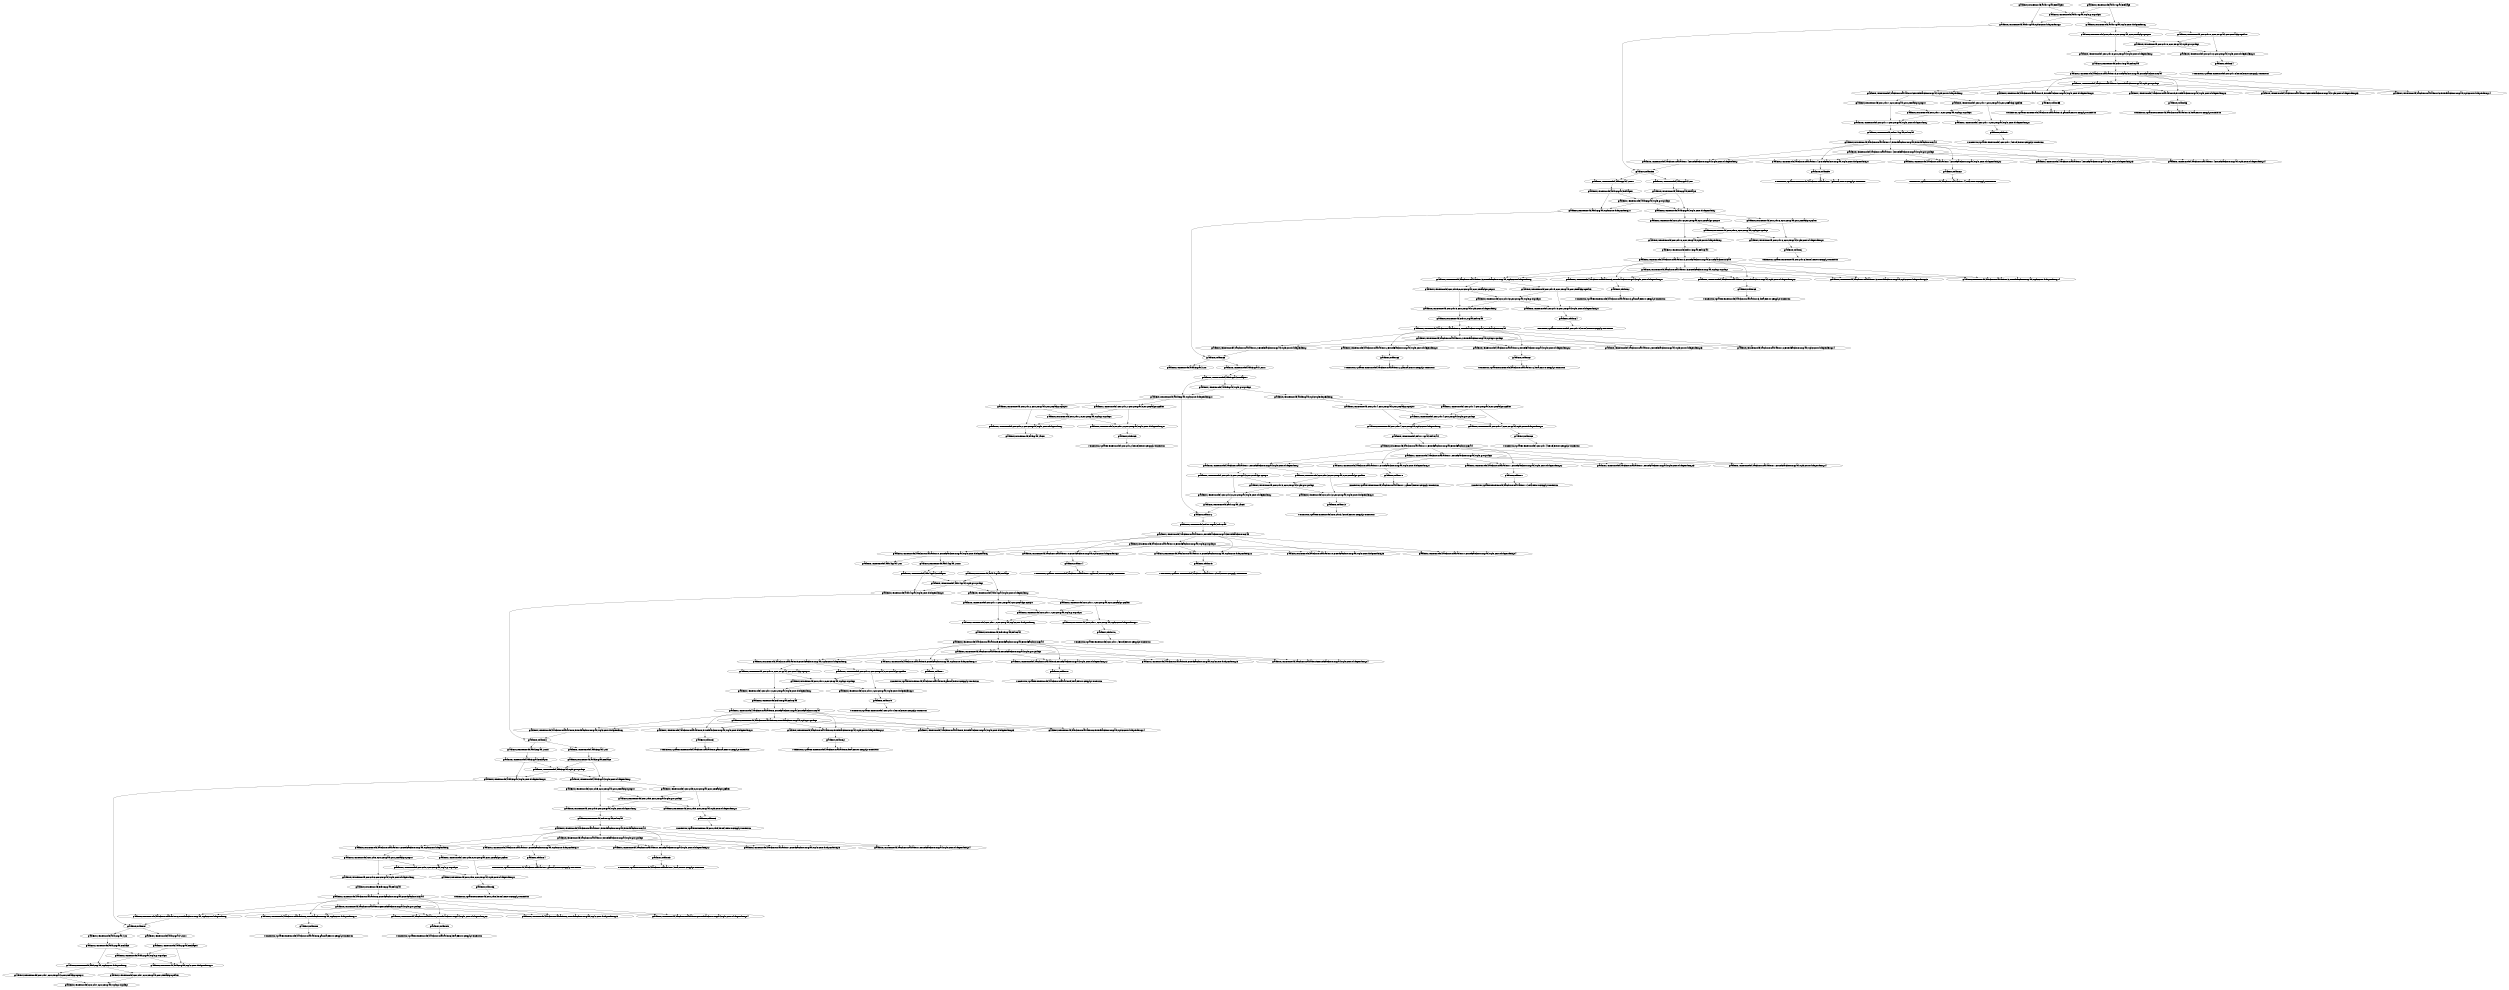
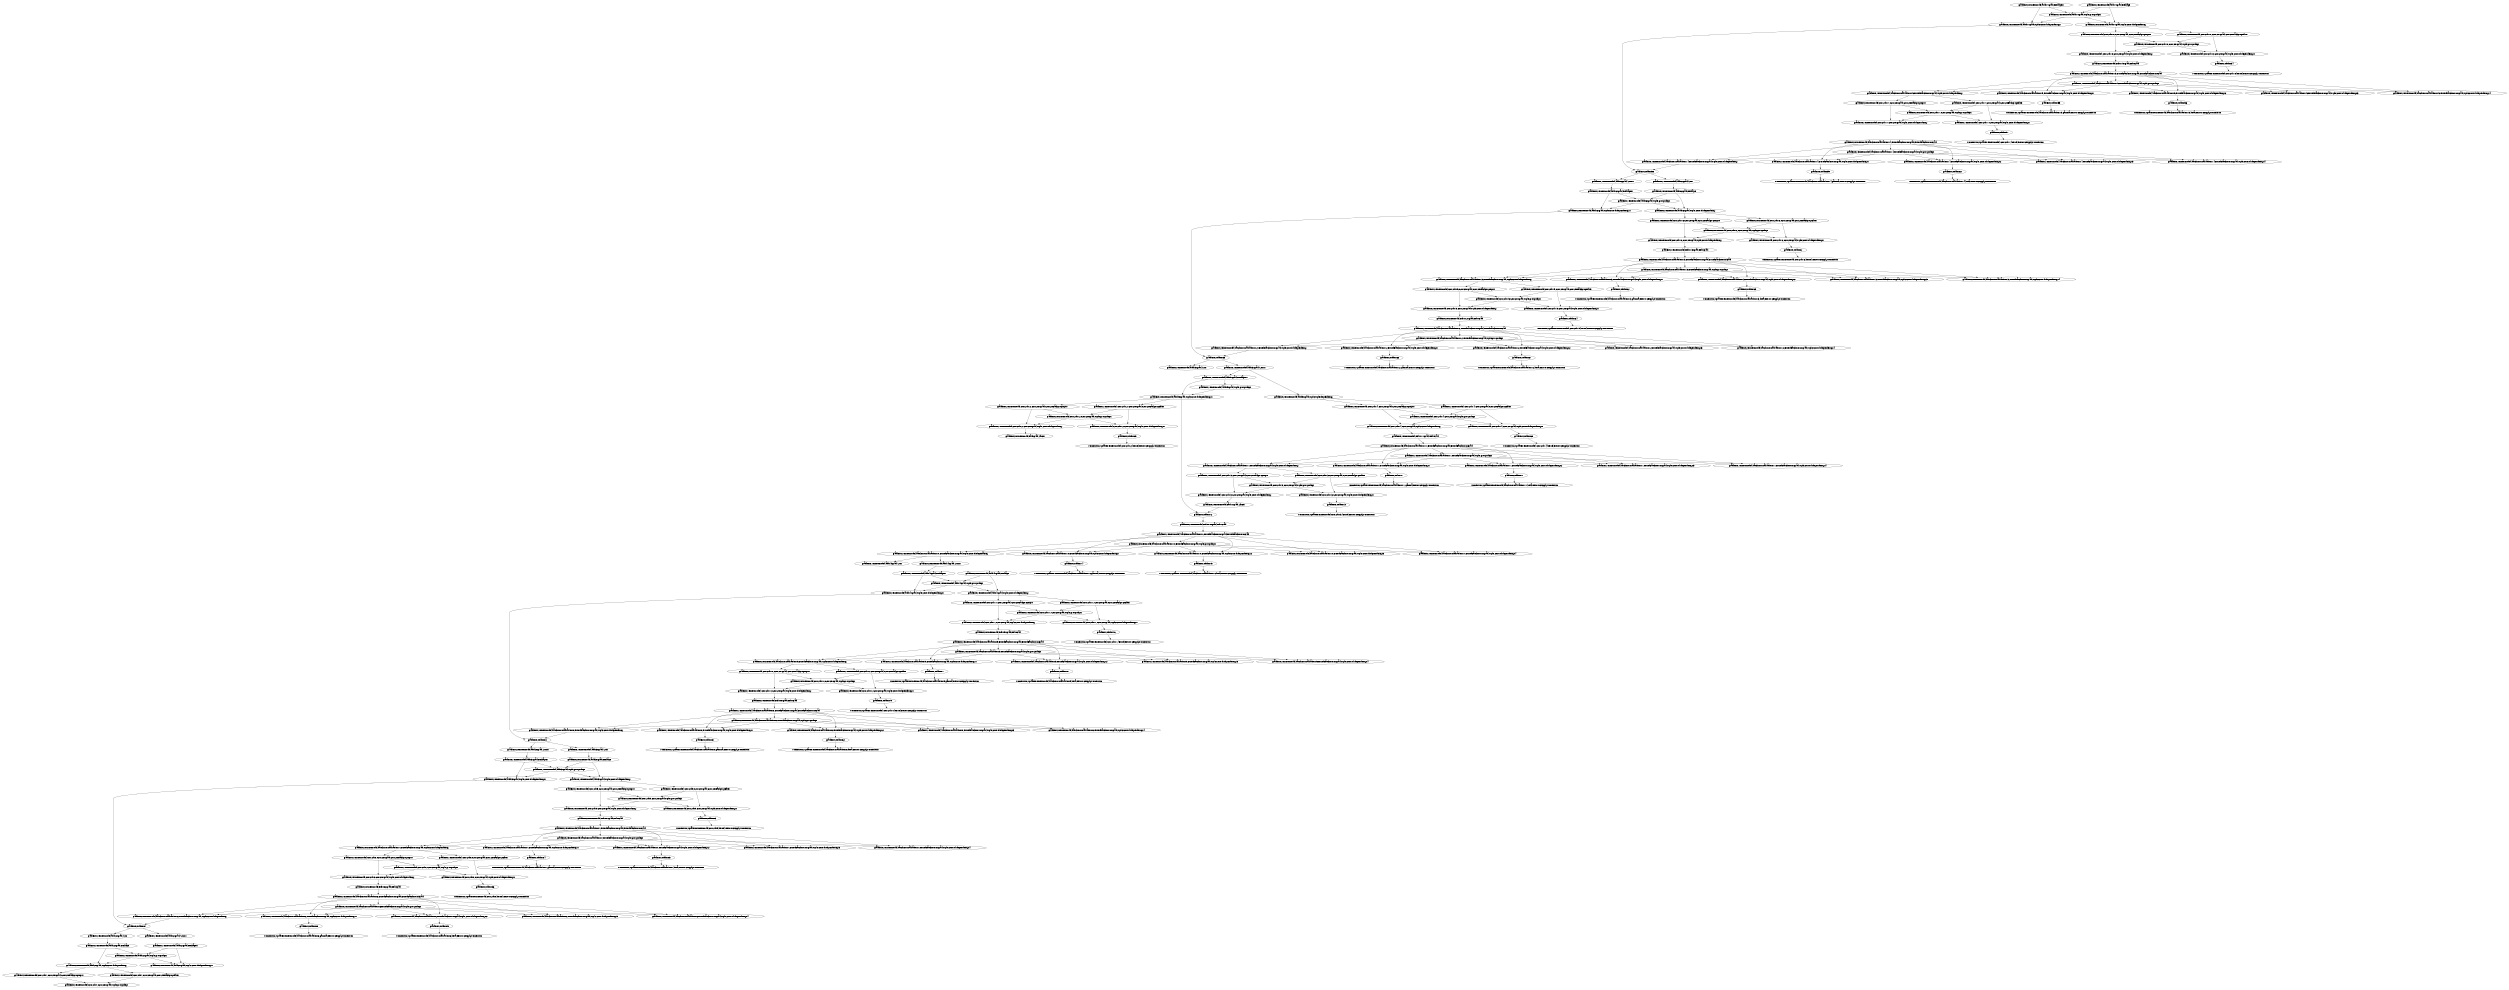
node "gradients/resnet_model/Relu_14_grad/ReluGrad": removed
edge "gradients/resnet_model/add_5_grad/tuple/group_deps" -> "gradients/resnet_model/add_5_grad/tuple/tuple_dependency": now "gradients/resnet_model/add_5_grad/Sum_1" -> "gradients/resnet_model/add_5_grad/tuple/tuple_dependency"
node "gradients/AddN_70": label "gradients/AddN_70" -> "gradients/Relu_70"
